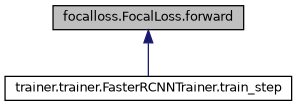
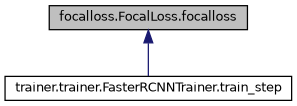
node "focalloss.FocalLoss.forward": label "focalloss.FocalLoss.forward" -> "focalloss.FocalLoss.focalloss"
